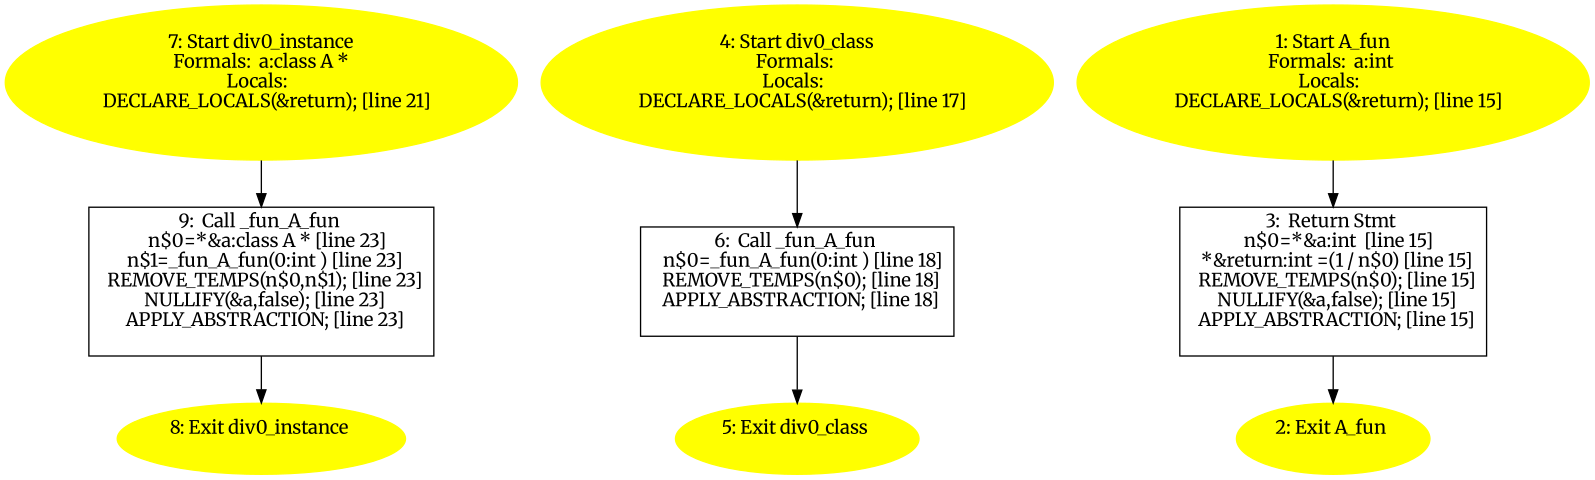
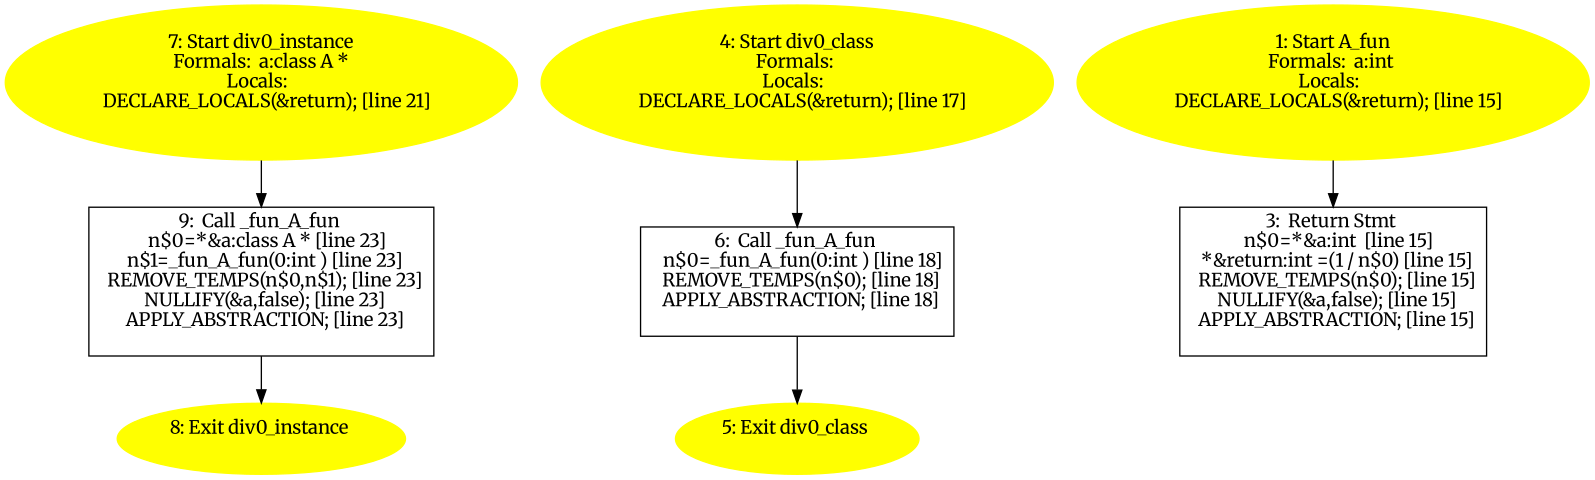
node "2: Exit A_fun": removed
